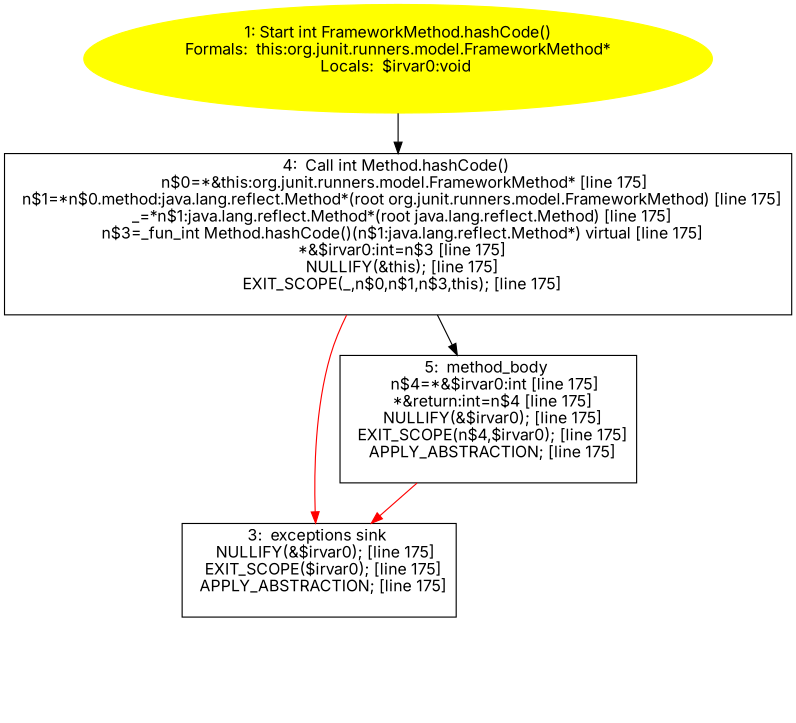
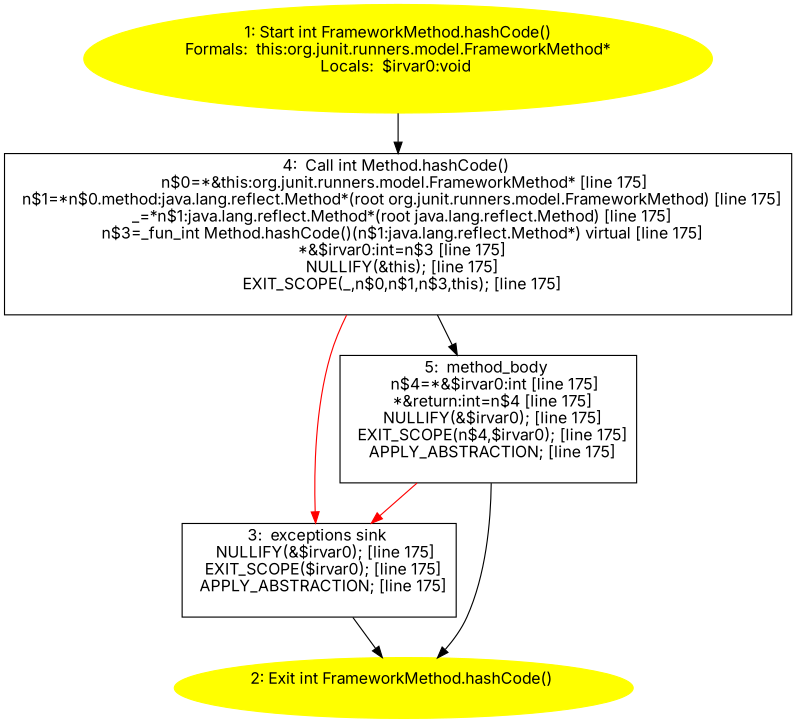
node "2: Exit int FrameworkMethod.hashCode()": added
